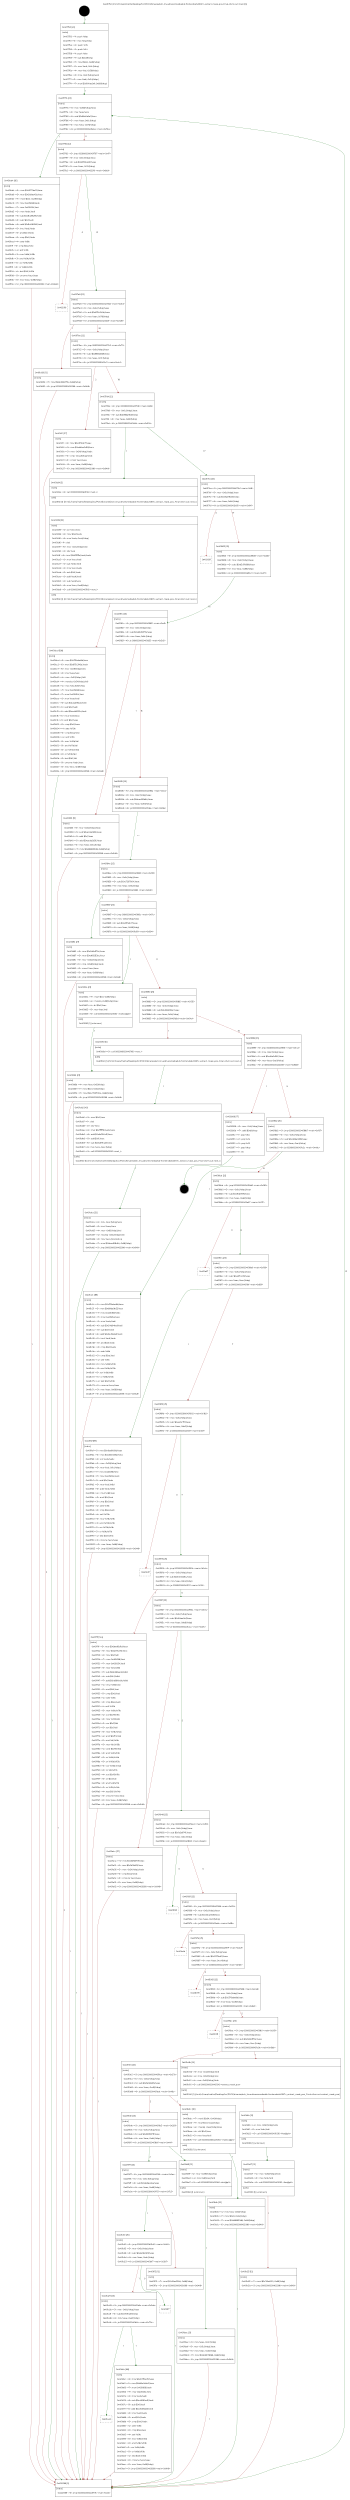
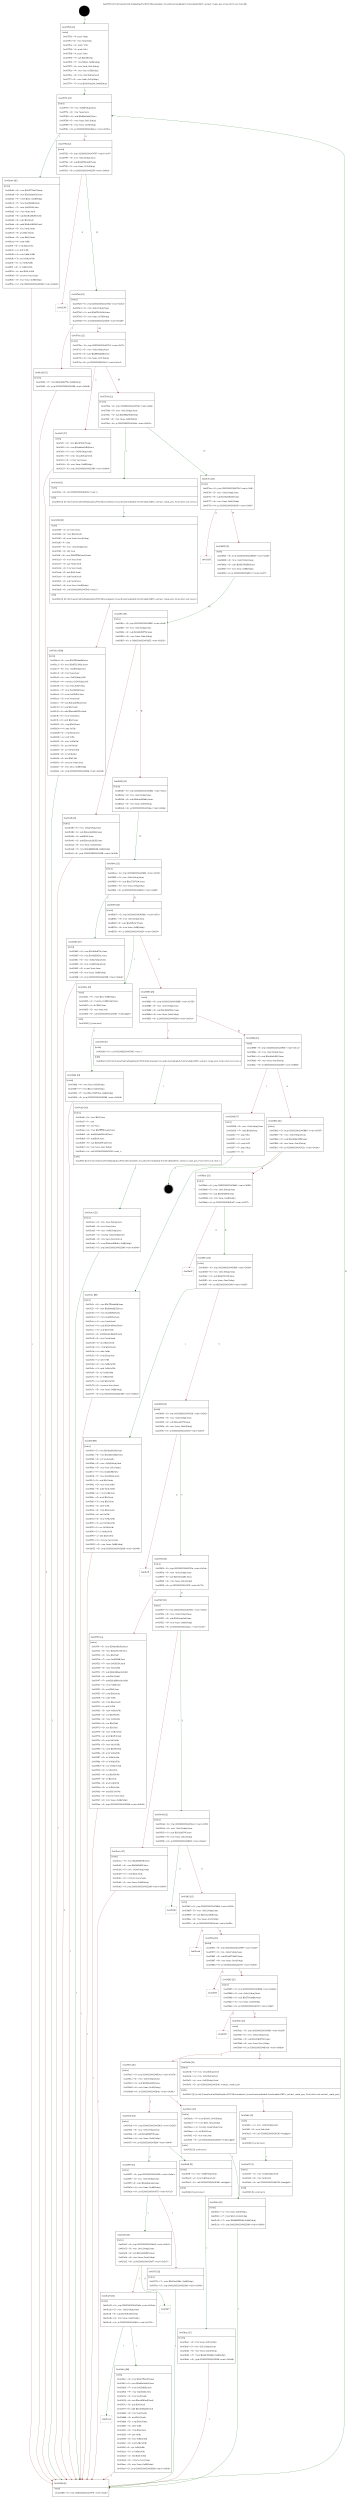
node "0x401e33 [12]": removed
